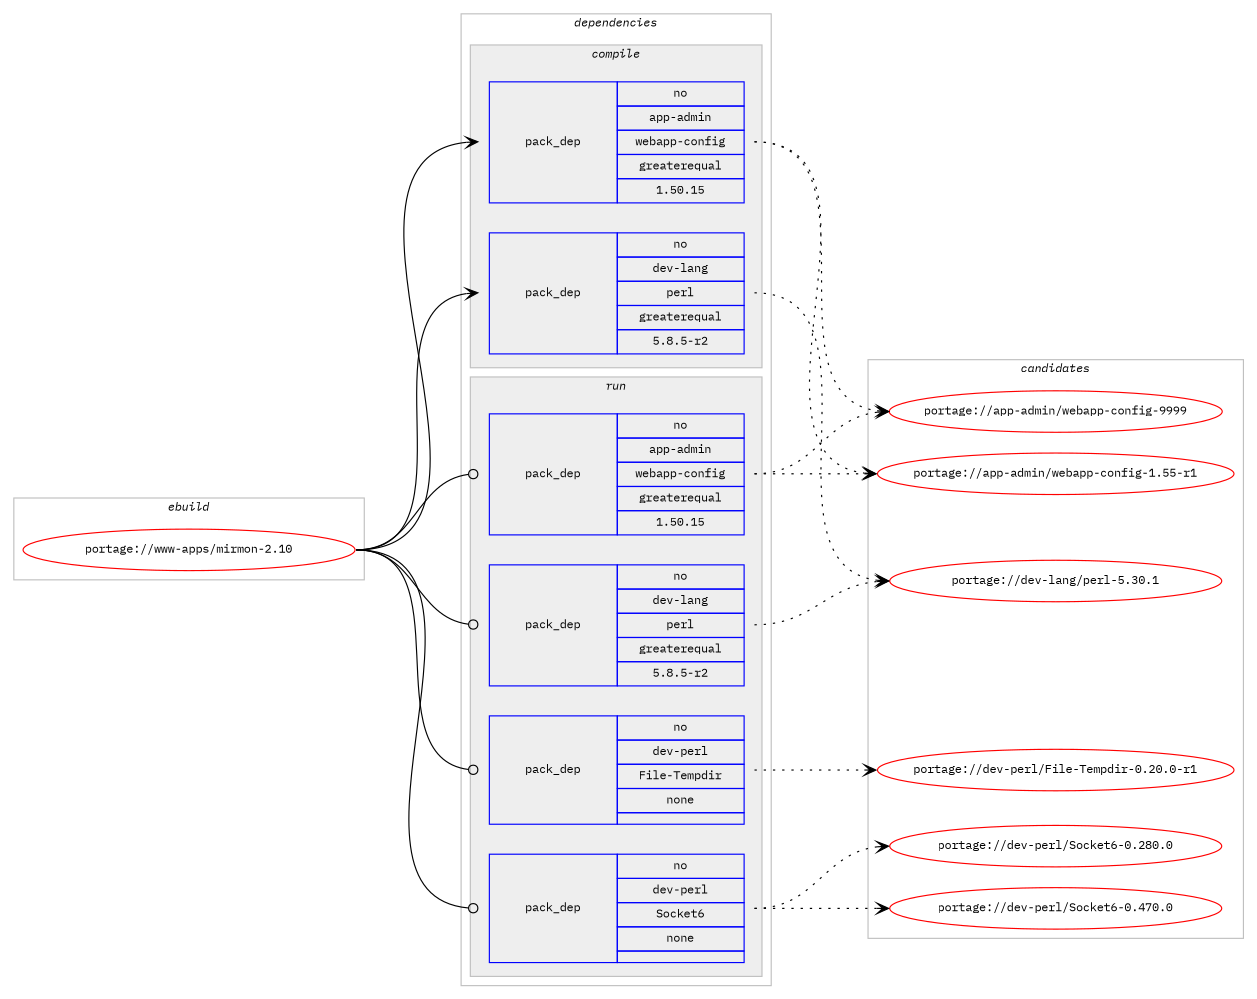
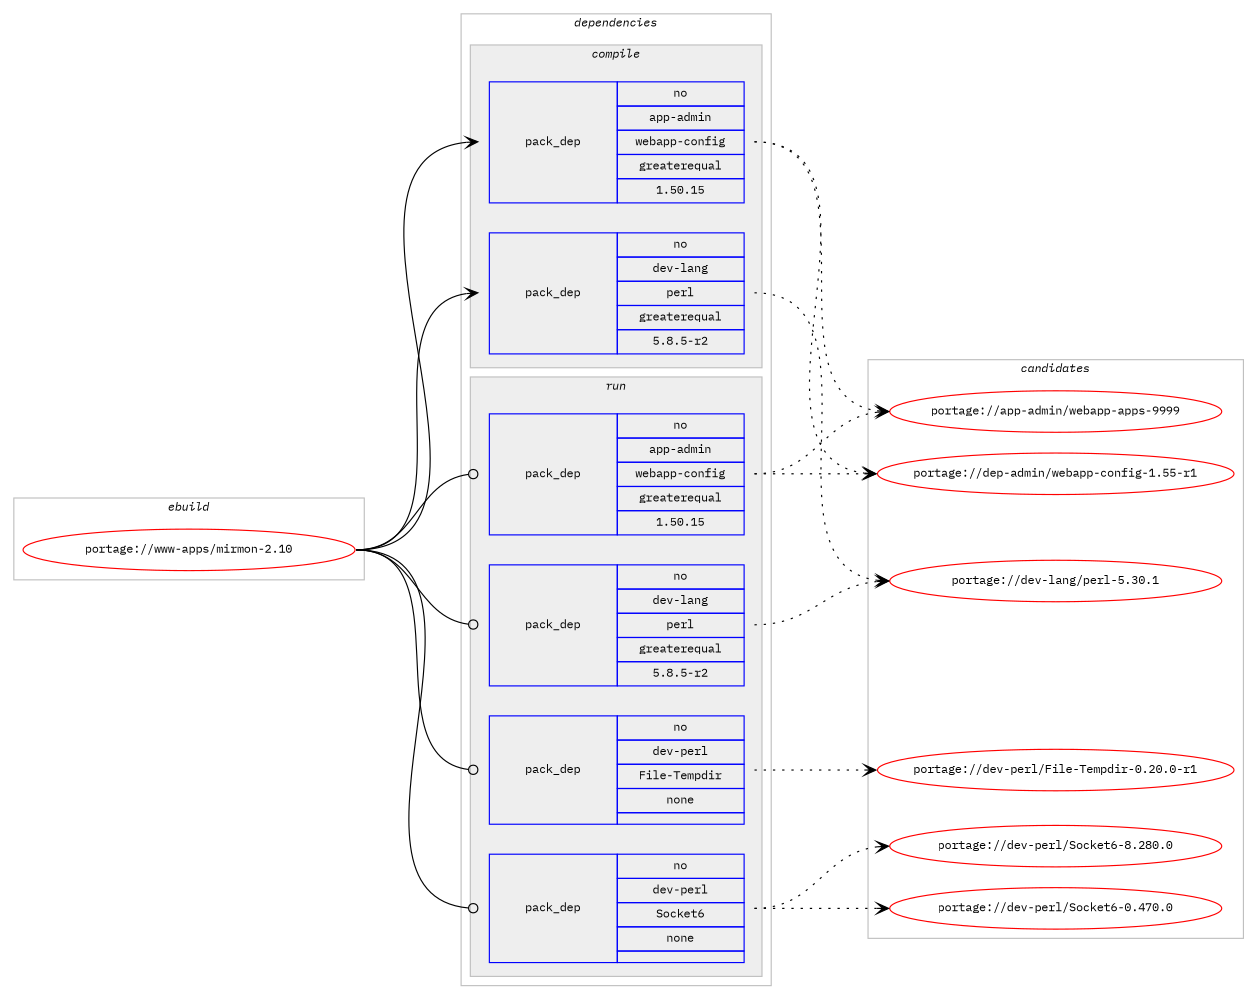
node "portage://app-admin/webapp-config-9999": label "portage://app-admin/webapp-config-9999" -> "portage://app-admin/webapp-apps-9999"
node "portage://app-admin/webapp-config-1.55-r1": label "portage://app-admin/webapp-config-1.55-r1" -> "portage://dep-admin/webapp-config-1.55-r1"
node "portage://dev-perl/Socket6-0.280.0": label "portage://dev-perl/Socket6-0.280.0" -> "portage://dev-perl/Socket6-8.280.0"
